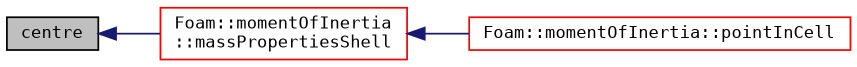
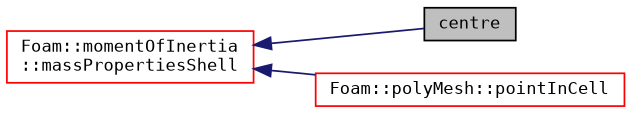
edge "Foam::momentOfInertia ::massPropertiesShell" -> "centre": reversed
node "Foam::momentOfInertia::pointInCell": label "Foam::momentOfInertia::pointInCell" -> "Foam::polyMesh::pointInCell"
